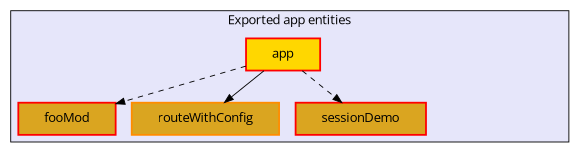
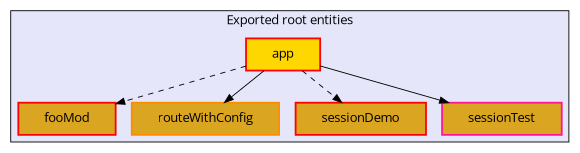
cluster "Exported app entities": label "Exported app entities" -> "Exported root entities"
node "sessionTest": added
